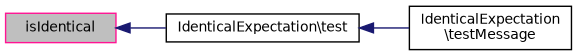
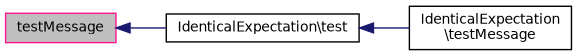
node "isIdentical": label "isIdentical" -> "testMessage"
